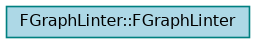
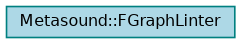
node "FGraphLinter::FGraphLinter": label "FGraphLinter::FGraphLinter" -> "Metasound::FGraphLinter"
